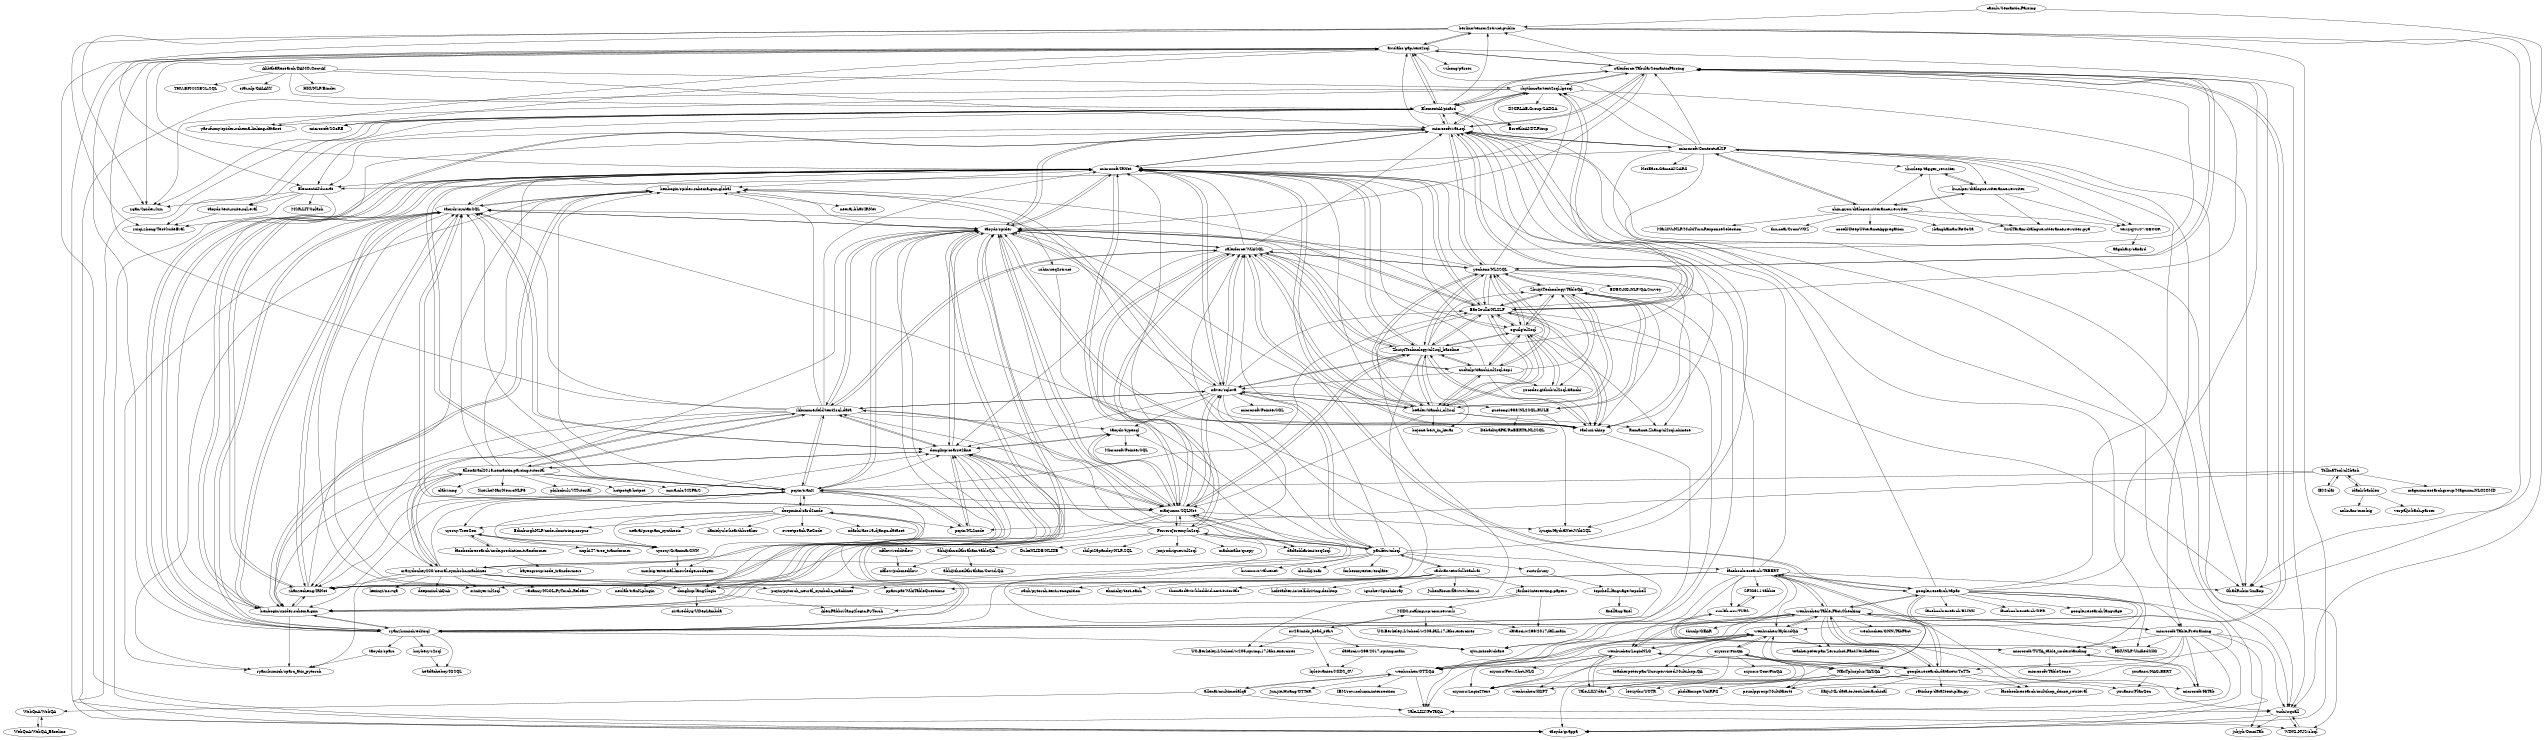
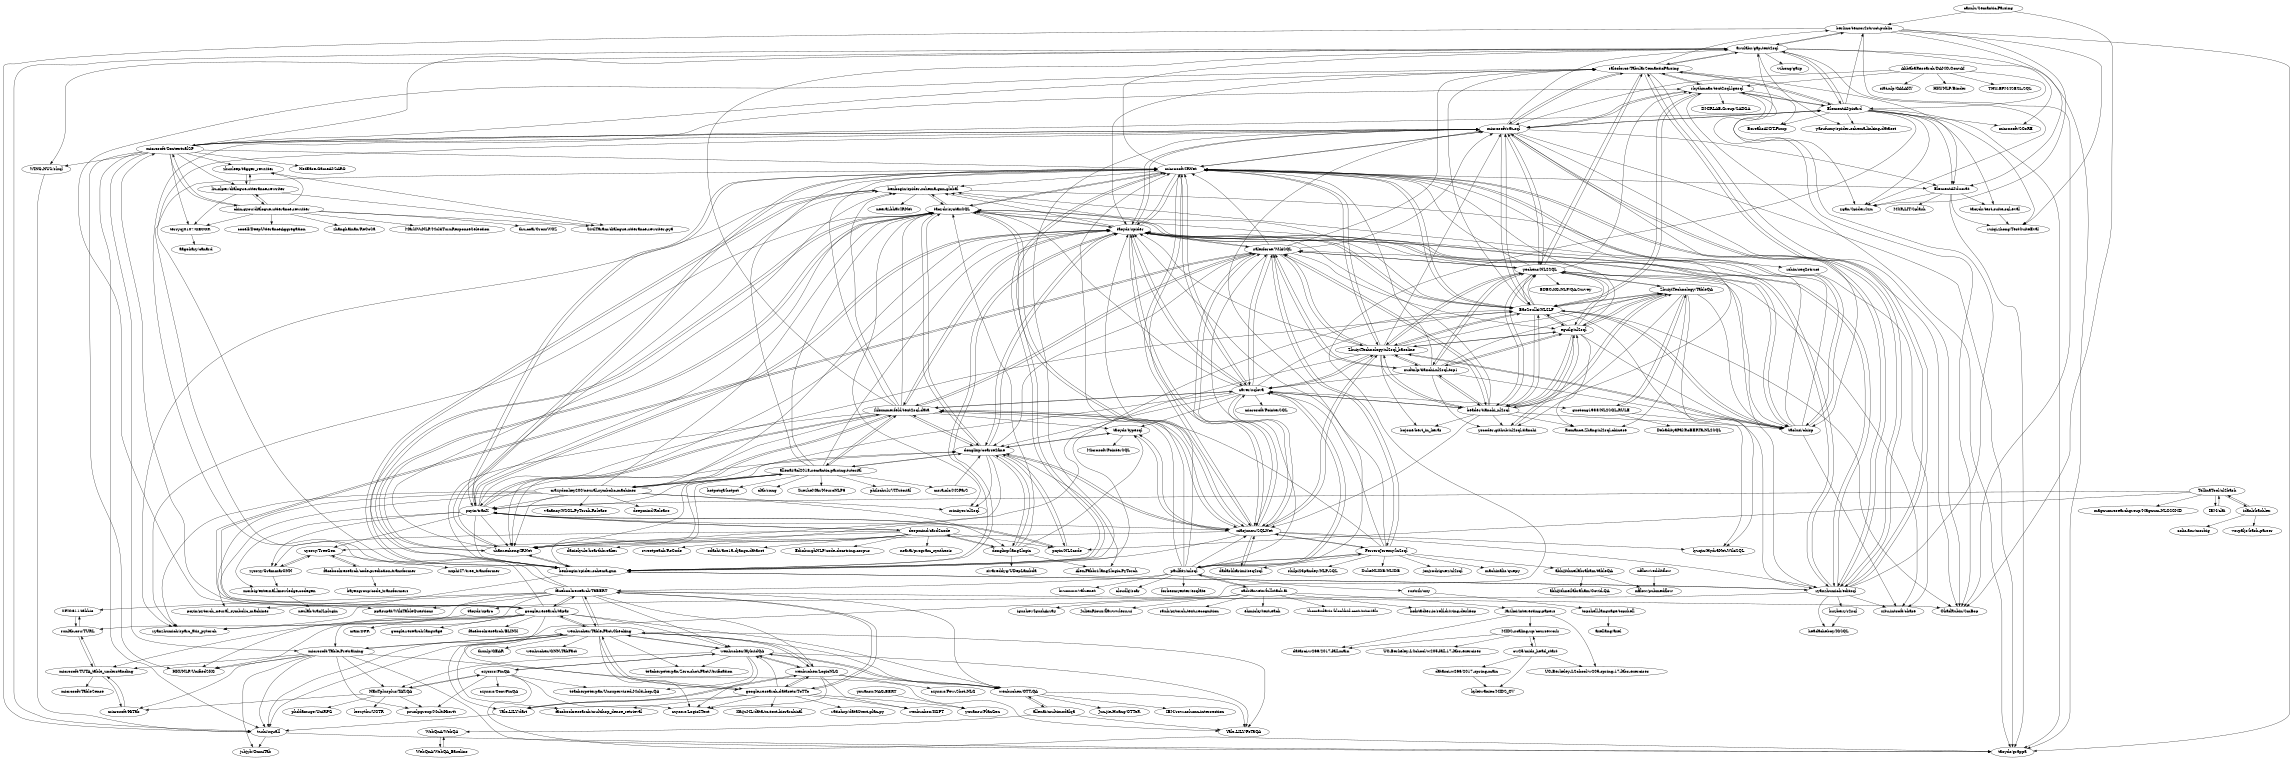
node "vzhong/parser": label "vzhong/parser" -> "vzhong/gazp"
edge "beader/tianchi_nl2sql" -> "yscoder-github/nl2sql-tianchi": added
edge "paulfitz/mlsql" -> "crazydonkey200/neural-symbolic-machines": now "paulfitz/mlsql" -> "jkkummerfeld/text2sql-data"
node "kexinyi/ns-vqa": removed
node "deepmind/AQuA": label "deepmind/AQuA" -> "deepmind/Release"
node "facebookresearch/DPR": label "facebookresearch/DPR" -> "main/DPR"
edge "tzshi/squall" -> "WING-NUS/slsql": removed
